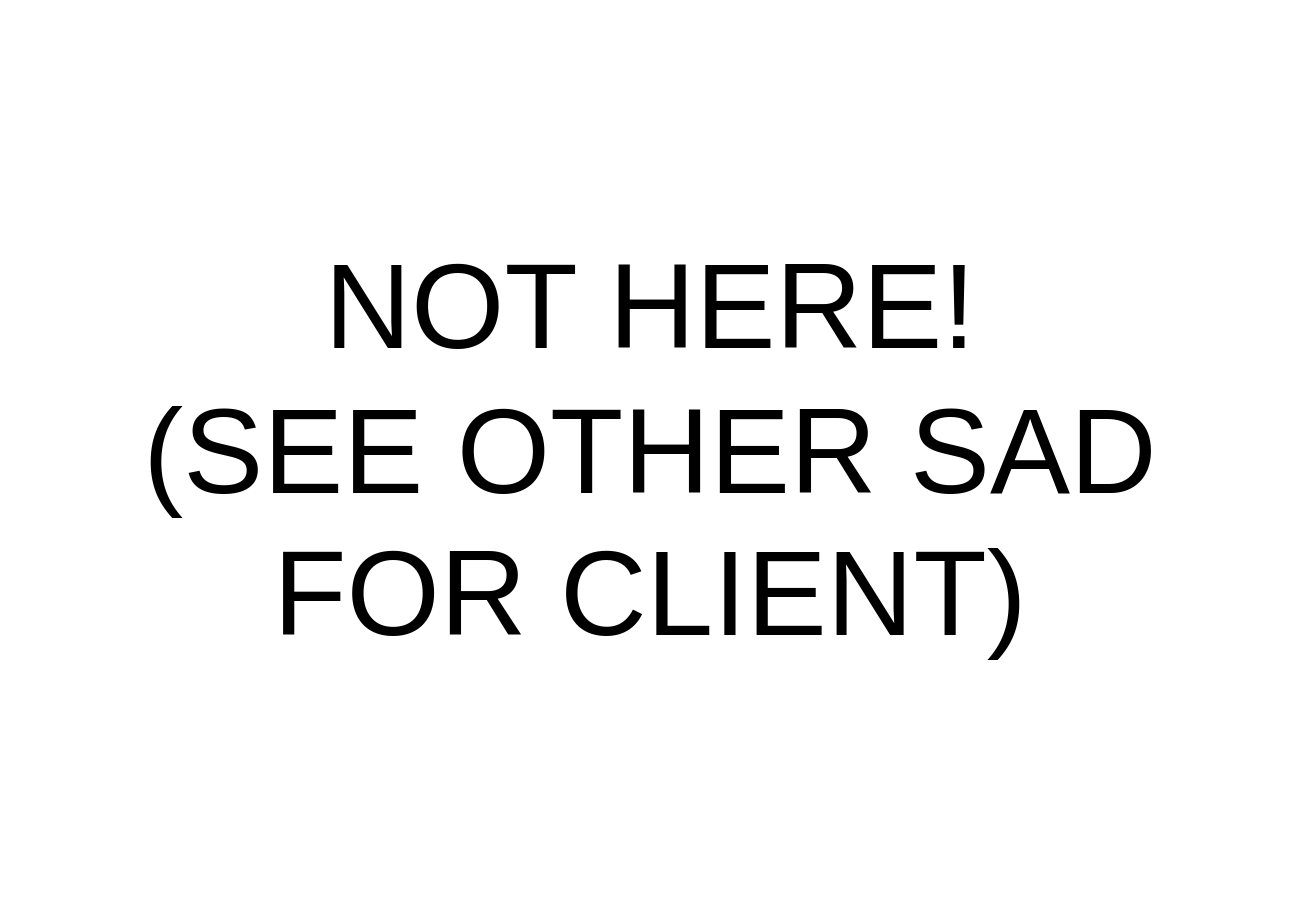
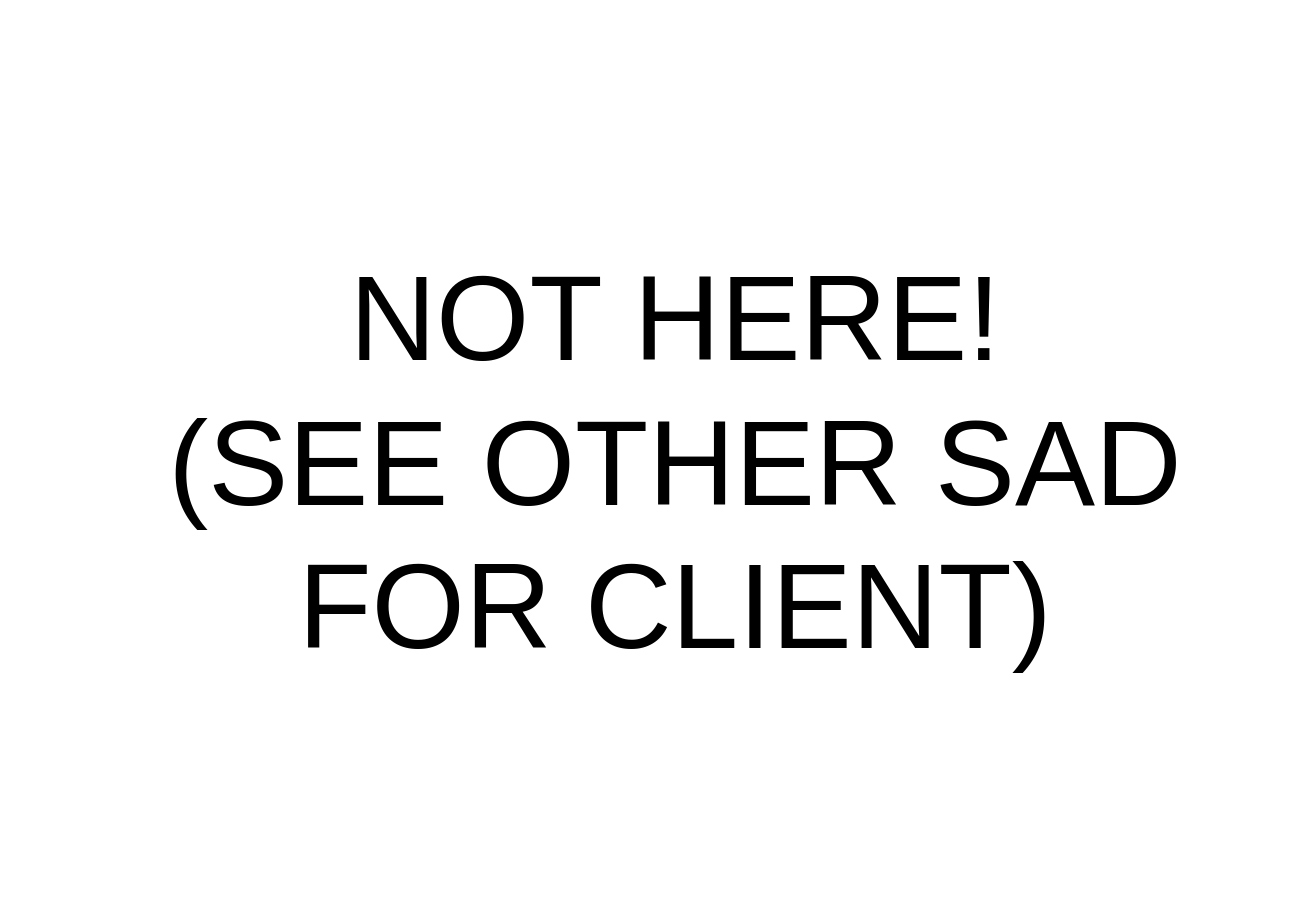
node "NOT HERE! (SEE OTHER SAD FOR CLIENT)": moved (651, 451) -> (676, 464)
